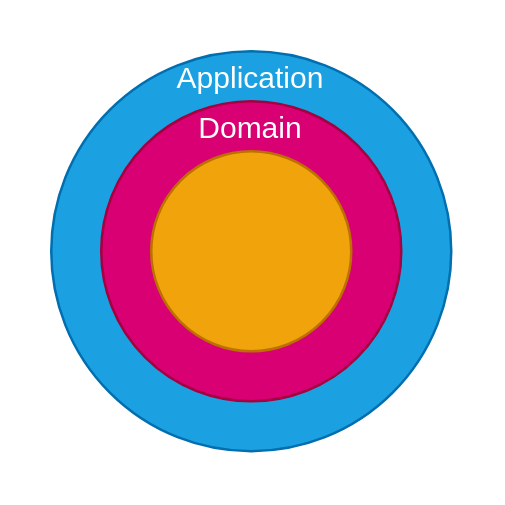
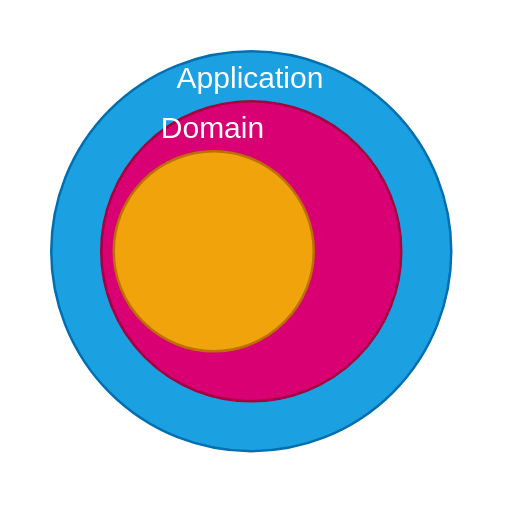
node "Domain": moved (251, 251) -> (214, 251)
